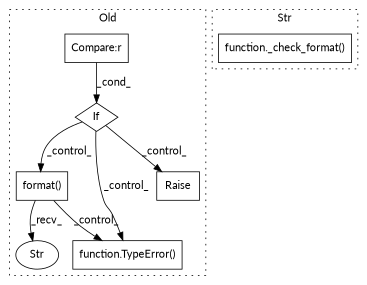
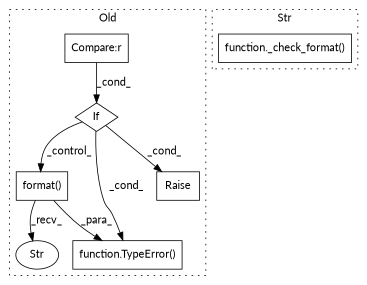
edge "If" -> "Raise": label "_control_" -> "_cond_"
edge "If" -> "function.TypeError()": label "_control_" -> "_cond_"
edge "format()" -> "function.TypeError()": label "_control_" -> "_para_"
